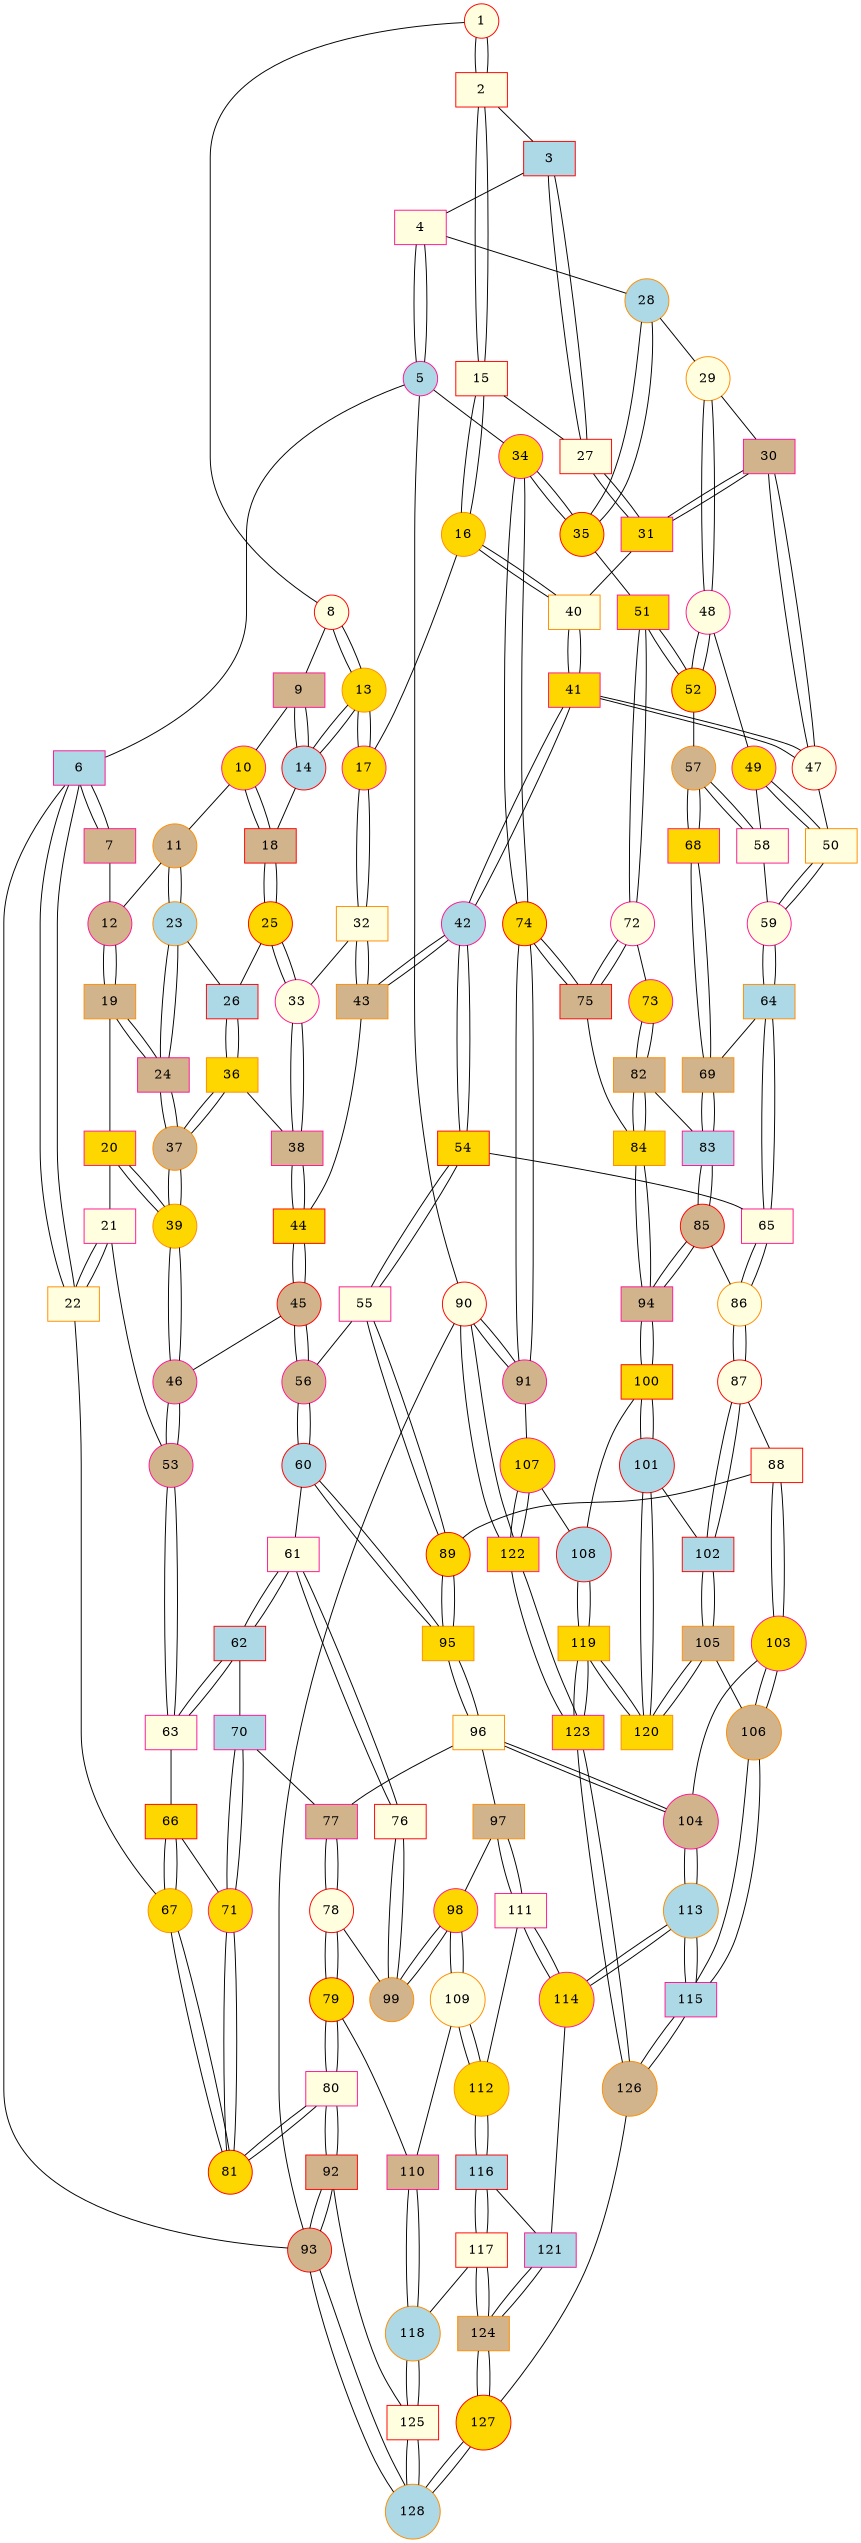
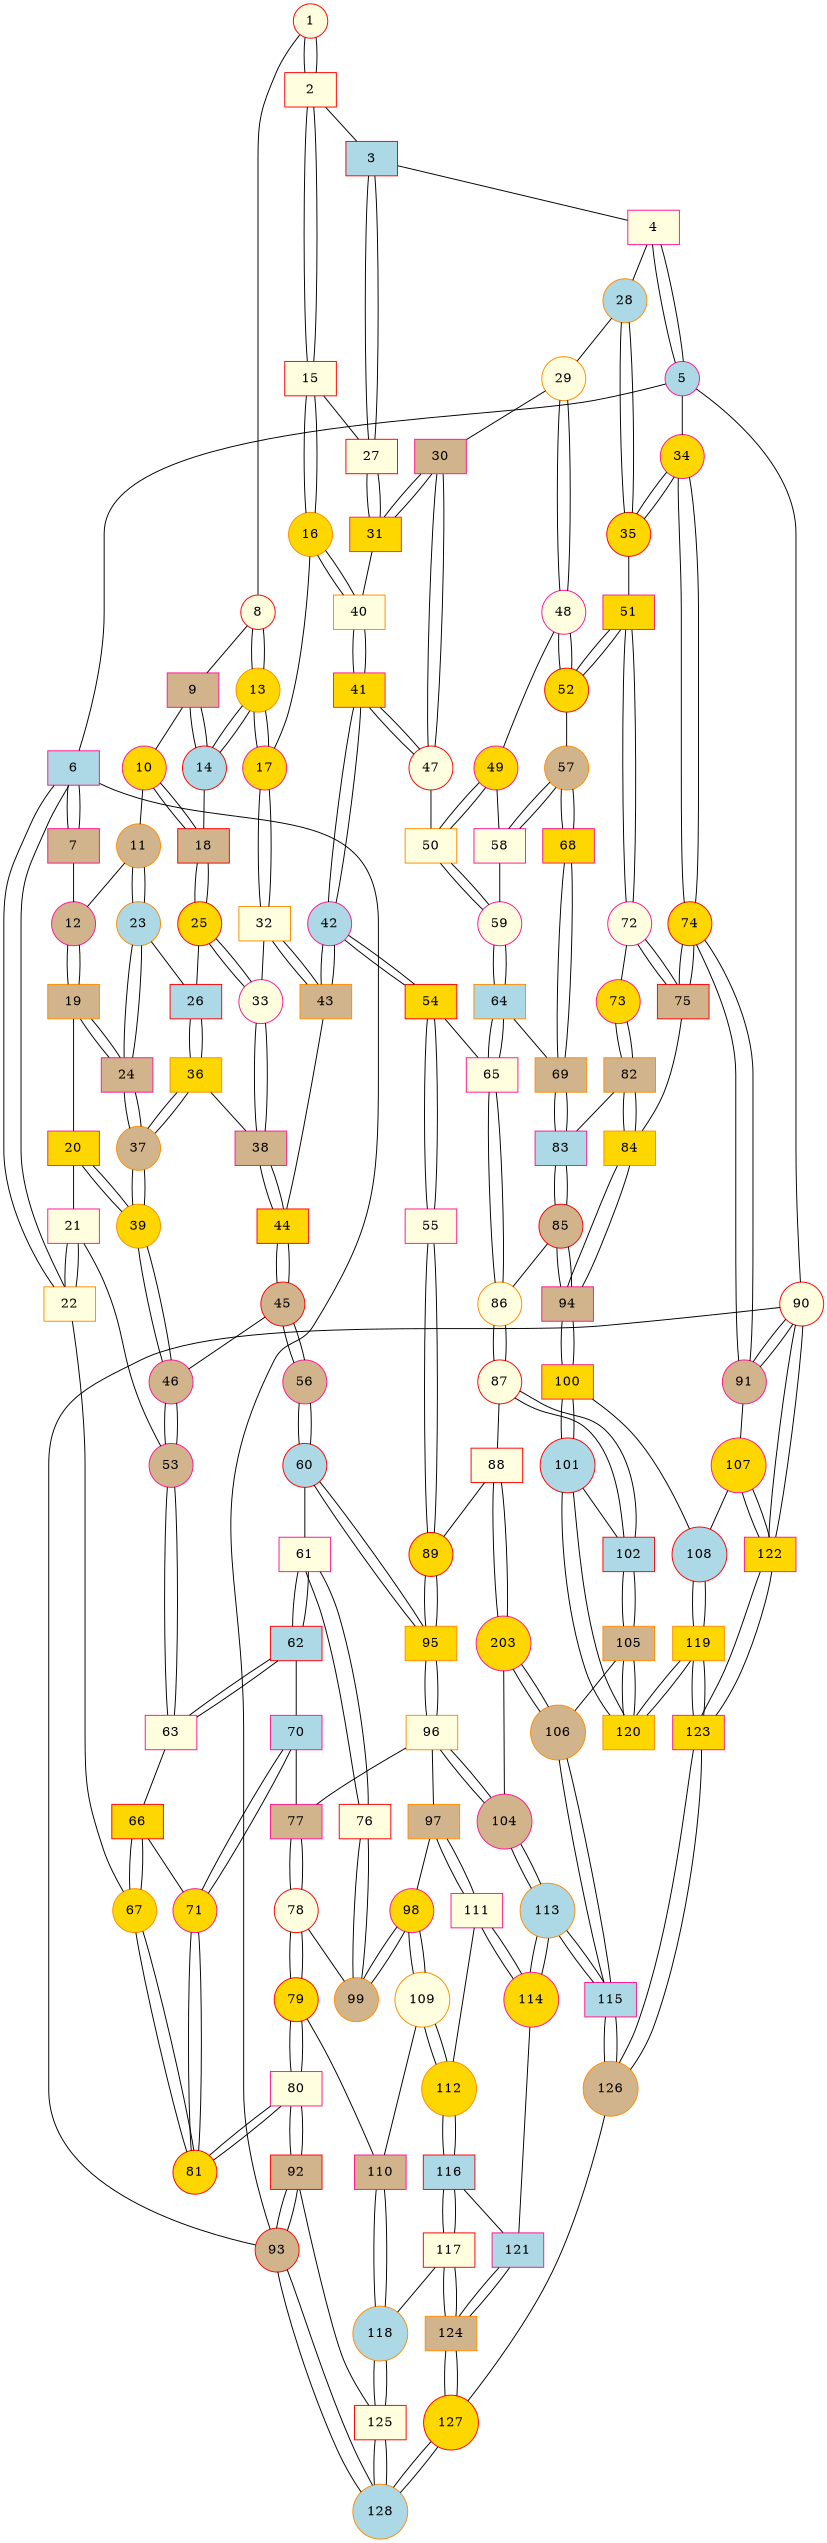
edge "55" -- "56": removed
node "100": color red -> deeppink
node "103": label "103" -> "203"
